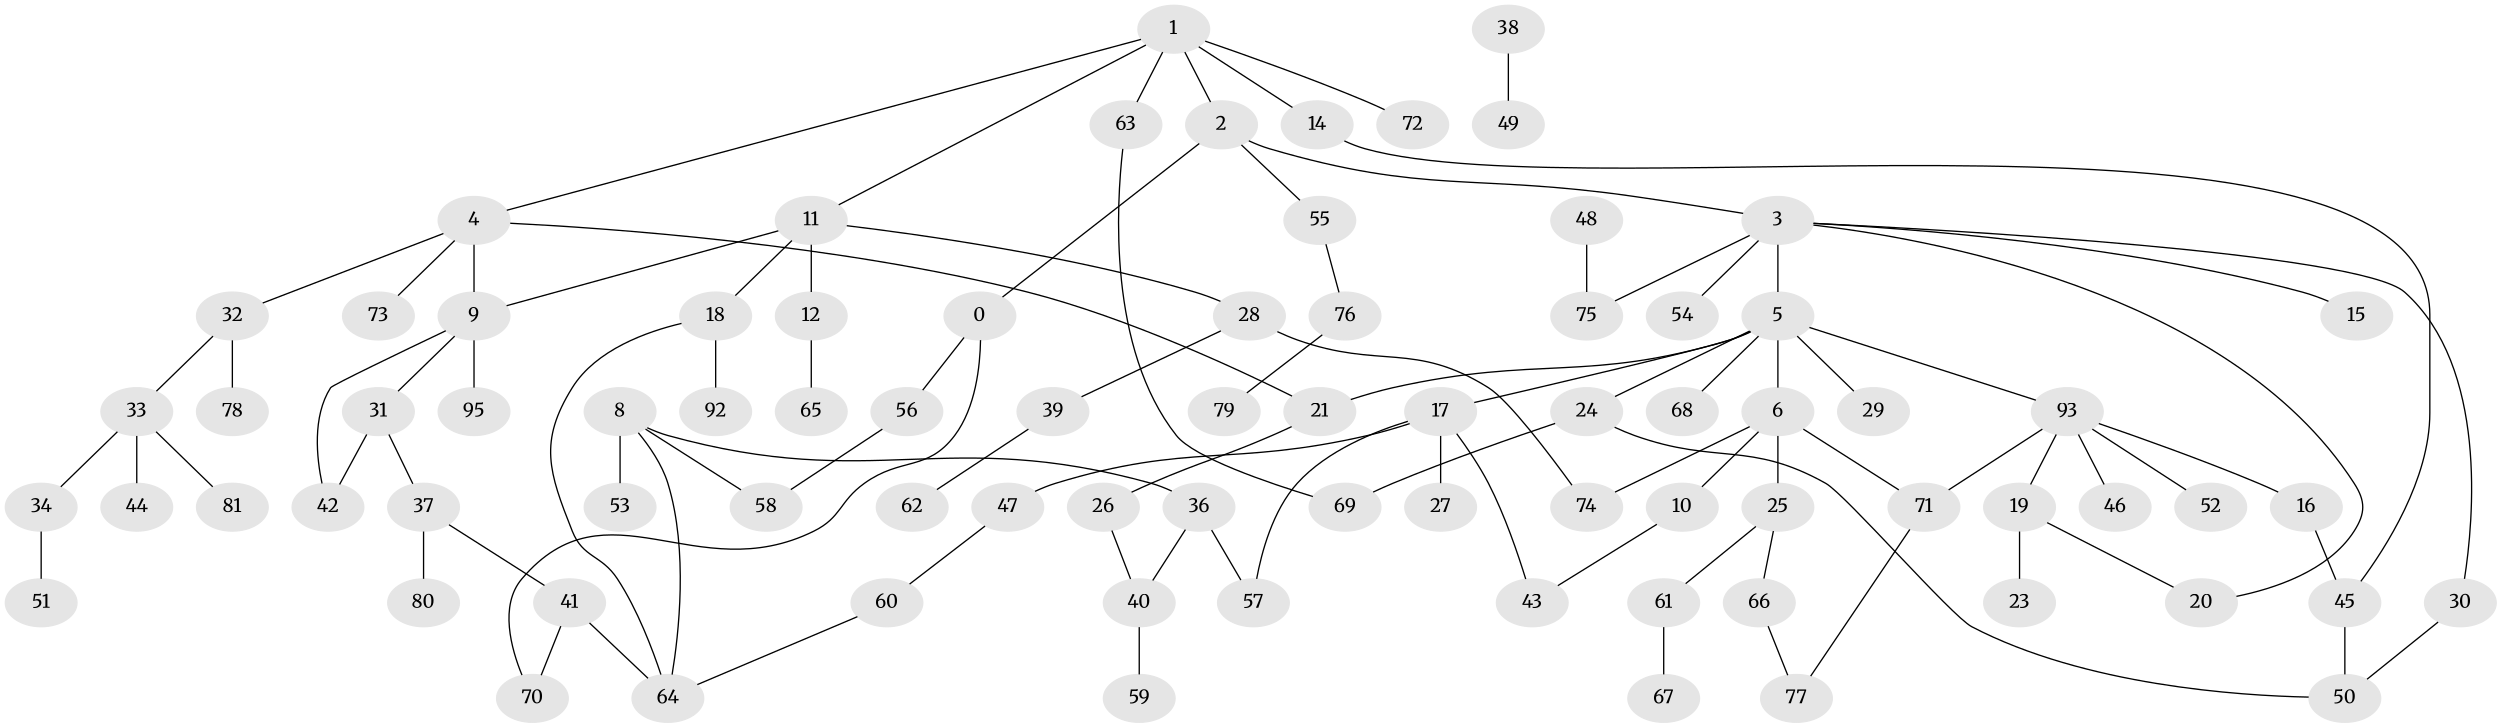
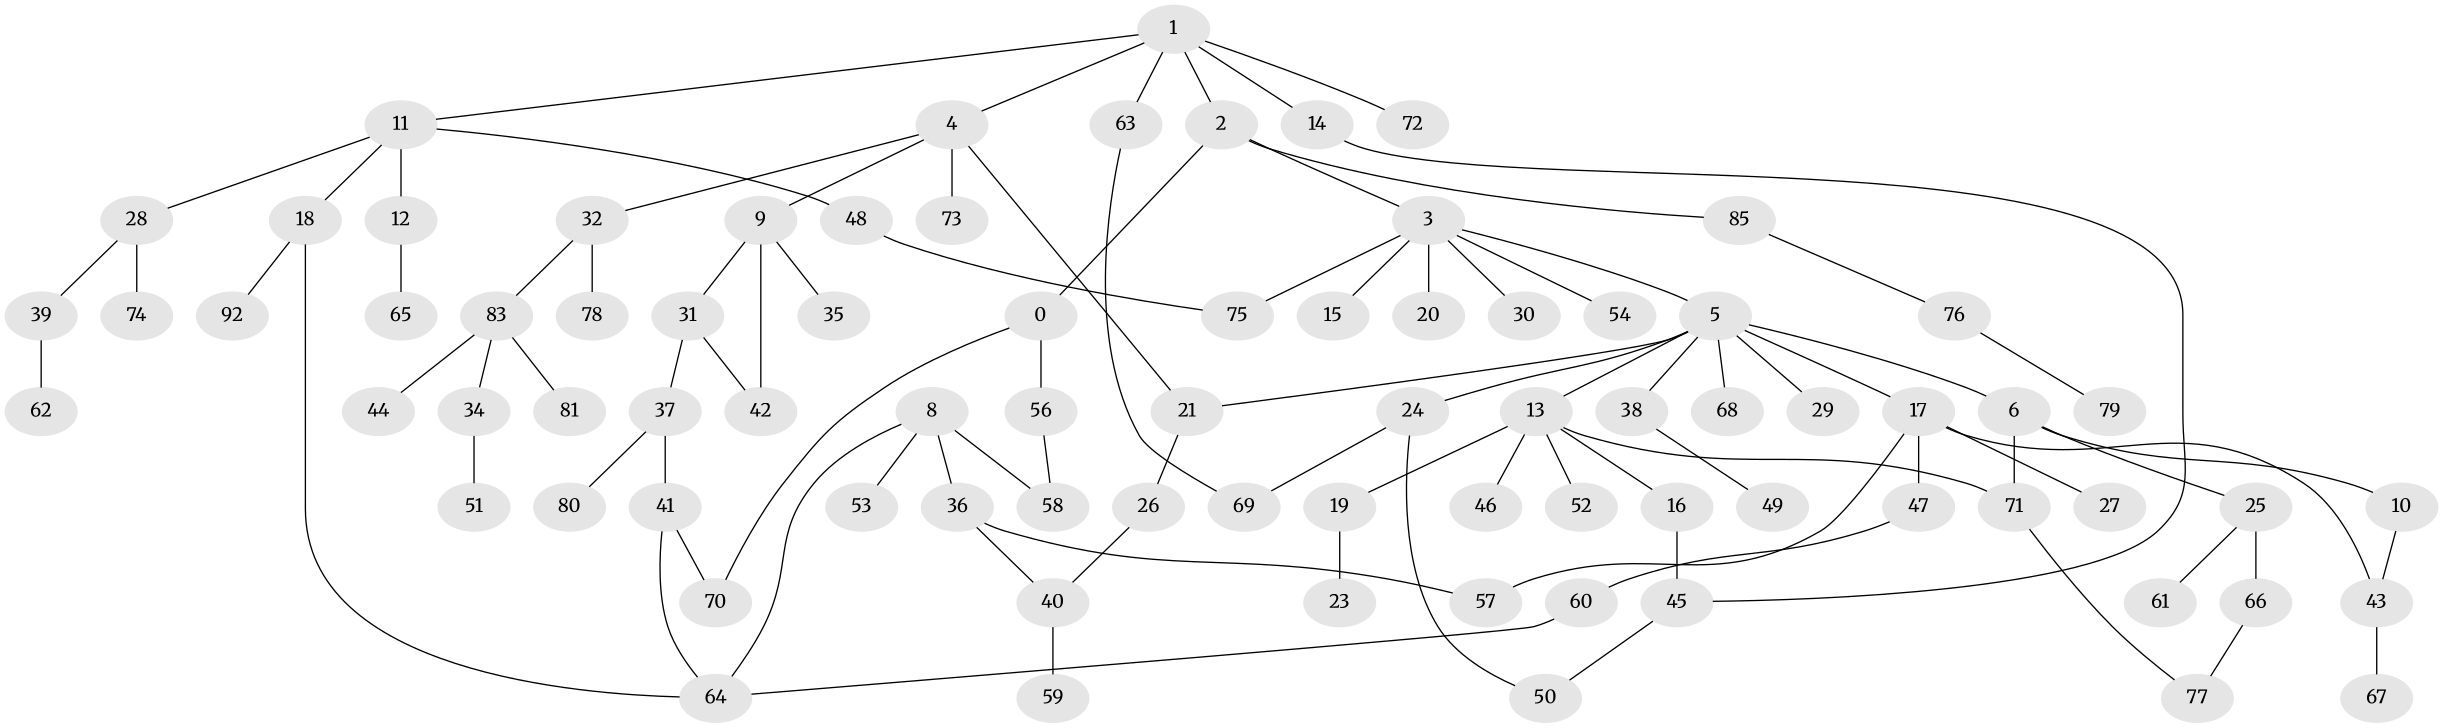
node "55": label "55" -> "85"
edge "11" -- "9": now "11" -- "48"
edge "5" -- "38": added
node "33": label "33" -> "83"
node "95": label "95" -> "35"
node "93": label "93" -> "13"
edge "6" -- "74": removed
edge "19" -- "20": removed
edge "61" -- "67": now "43" -- "67"
edge "30" -- "50": removed
